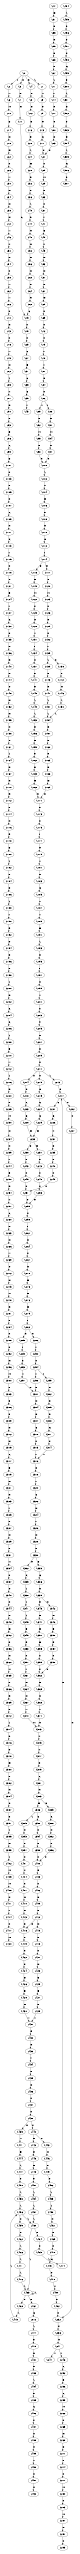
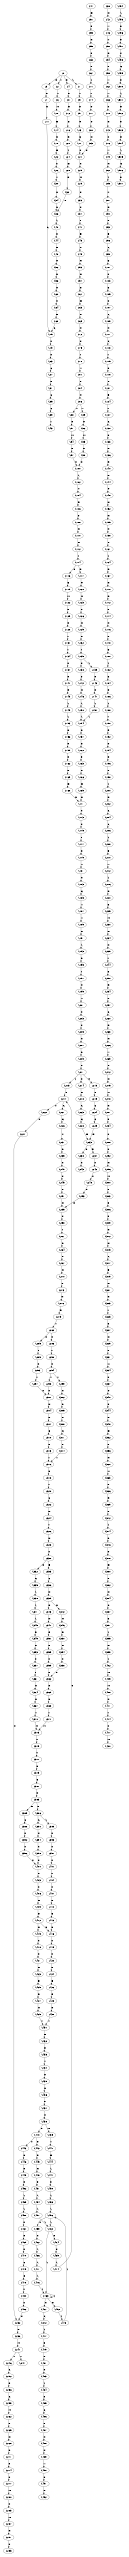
edge "S34" -> "S38": now "S34" -> "S36"
node "S249": removed
